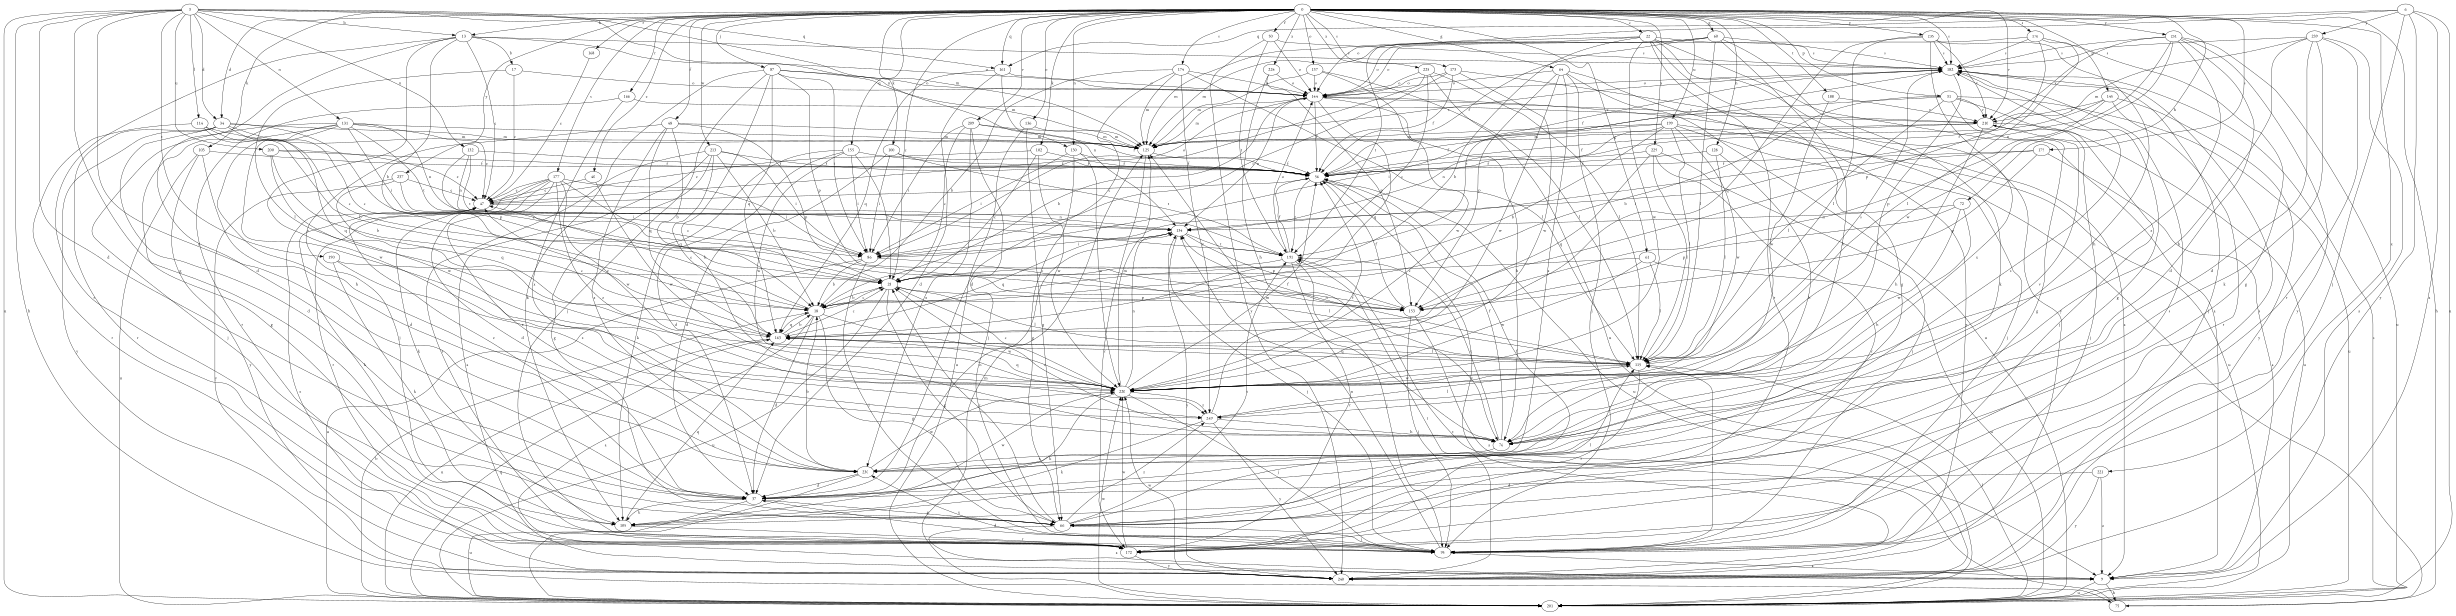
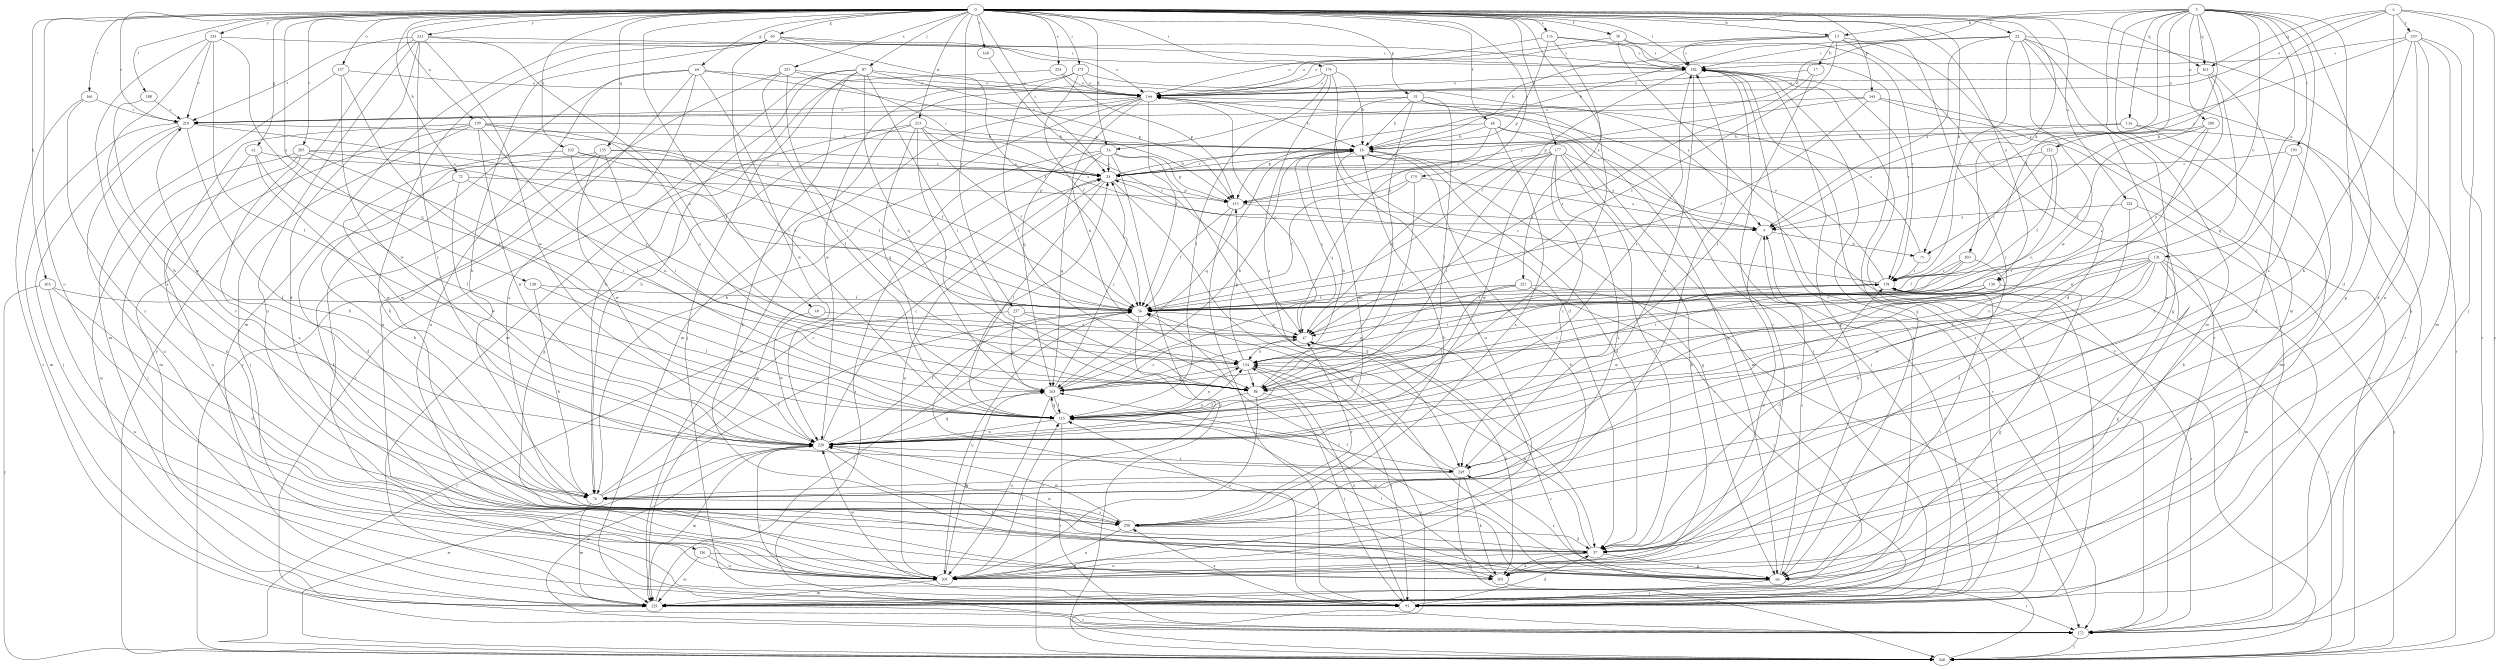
edge "210" -> "18": added, label "b"
edge "3" -> "56": added, label "f"
